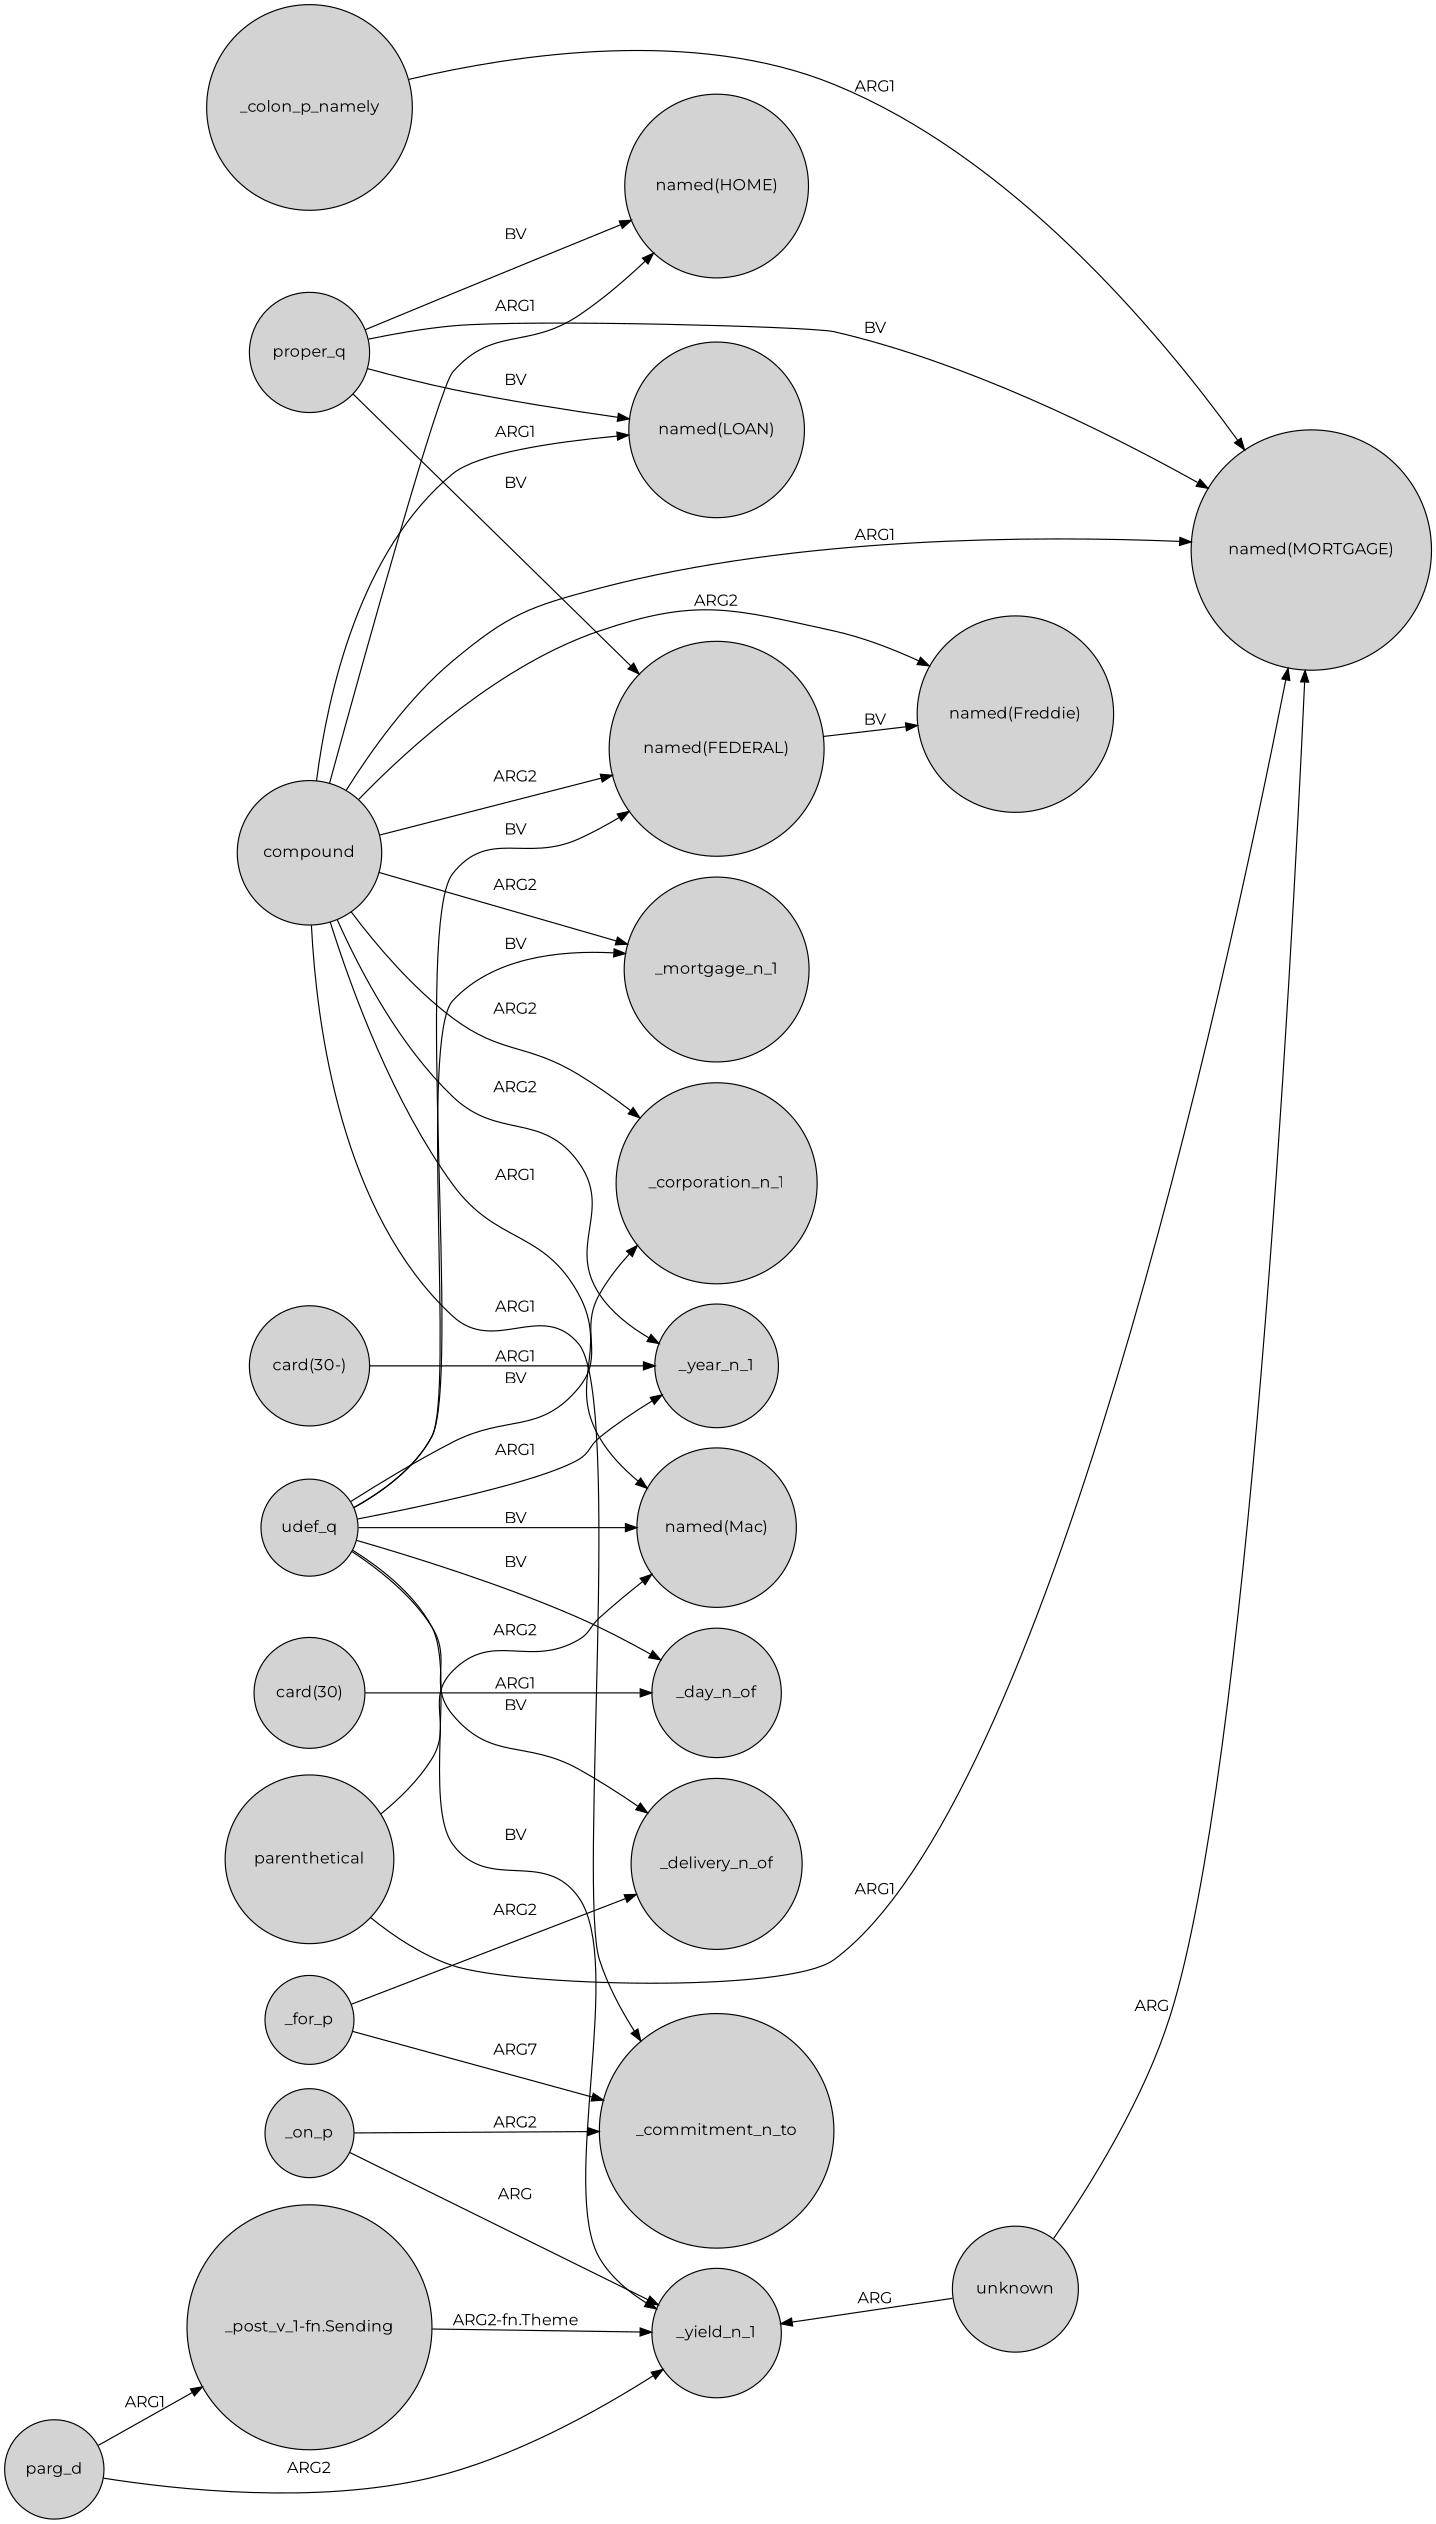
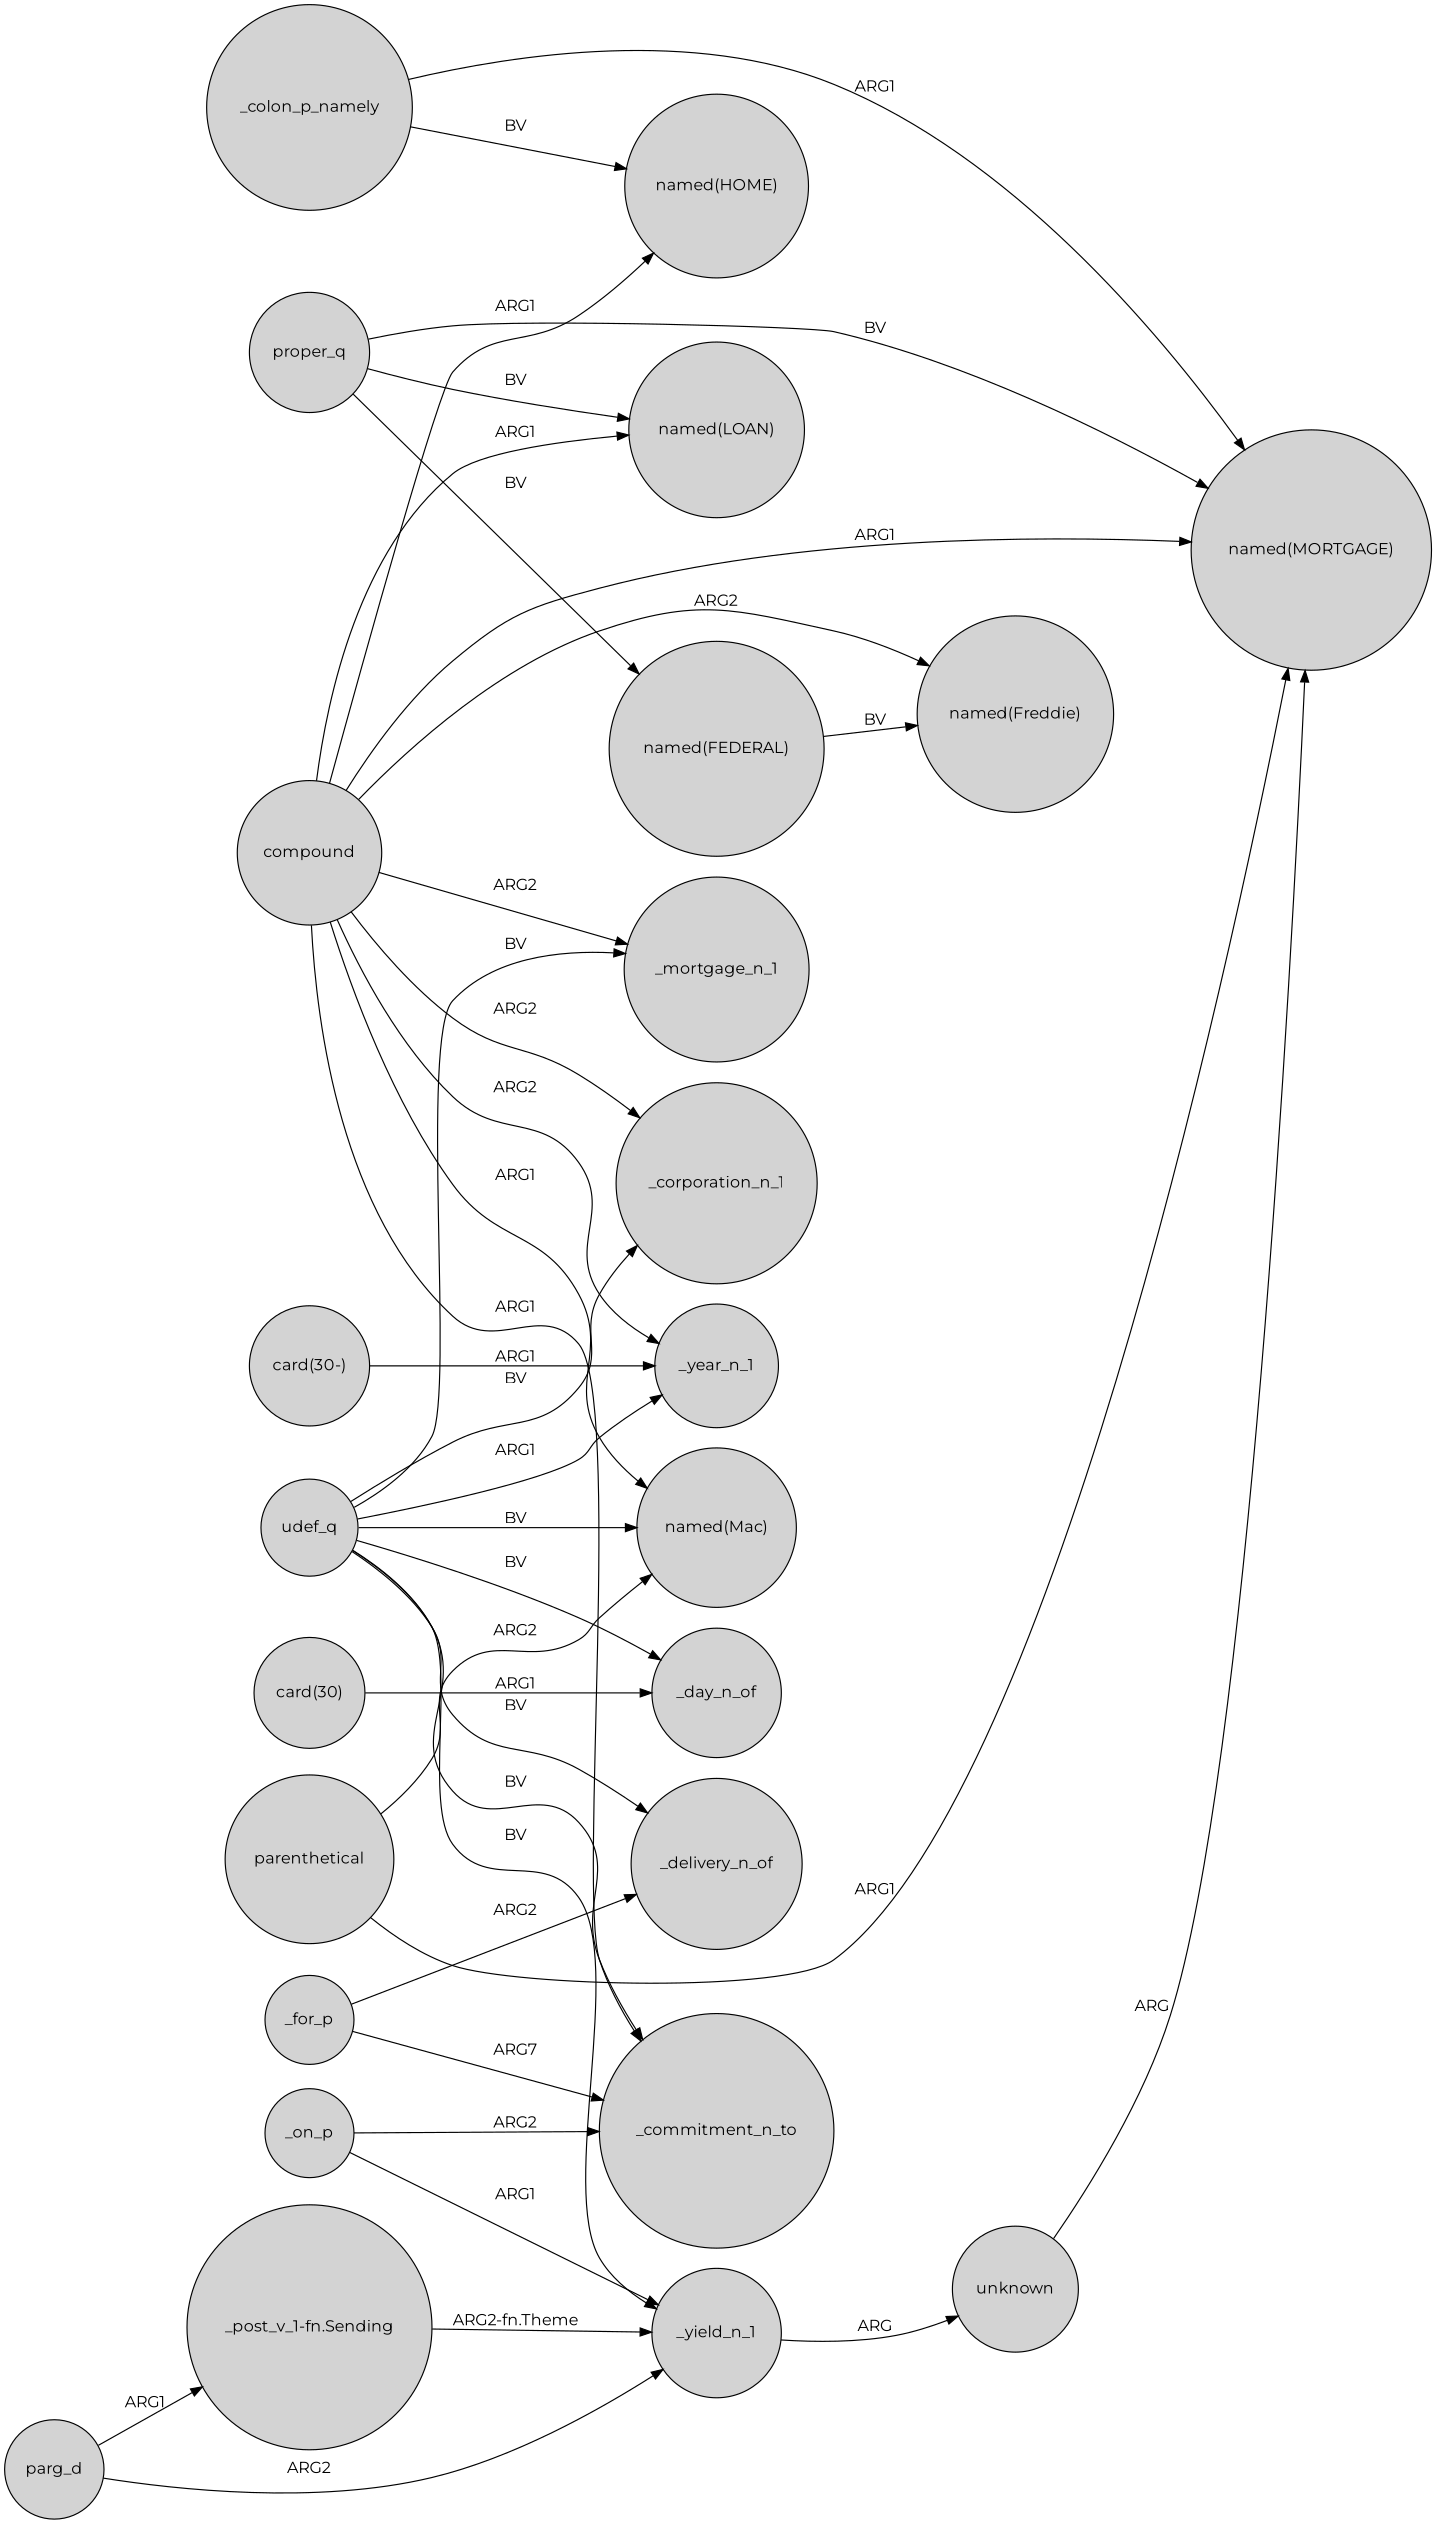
edge "proper_q" -> "named(HOME)": now "_colon_p_namely" -> "named(HOME)"
edge "compound" -> "named(FEDERAL)": removed, label "ARG2"
edge "udef_q" -> "named(FEDERAL)": now "udef_q" -> "_commitment_n_to"
edge "_on_p" -> "_yield_n_1": label "ARG" -> "ARG1"
edge "unknown" -> "_yield_n_1": reversed
